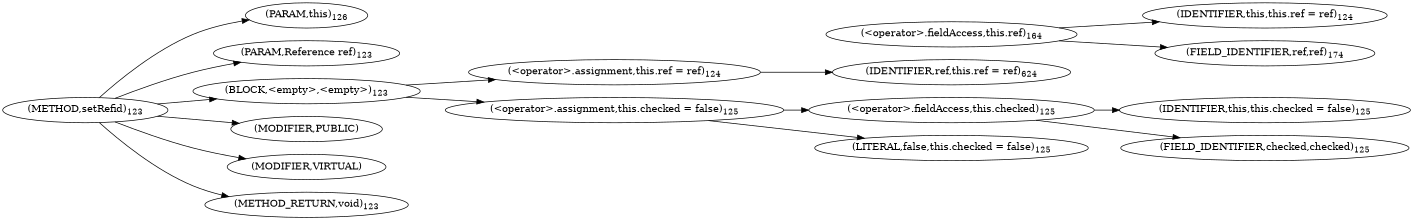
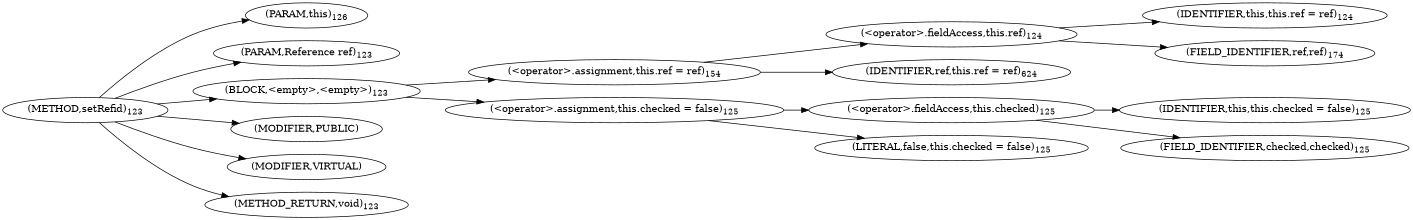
node "(<operator>.fieldAccess,this.ref)": text "164" -> "124"
edge "(<operator>.assignment,this.ref = ref)" -> "(<operator>.fieldAccess,this.ref)": added
node "(<operator>.assignment,this.ref = ref)": text "124" -> "154"
